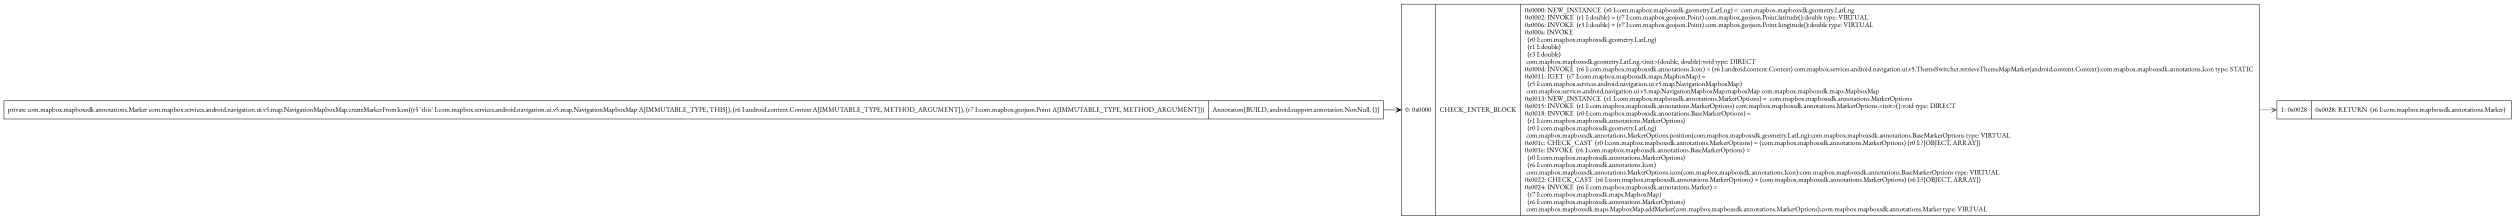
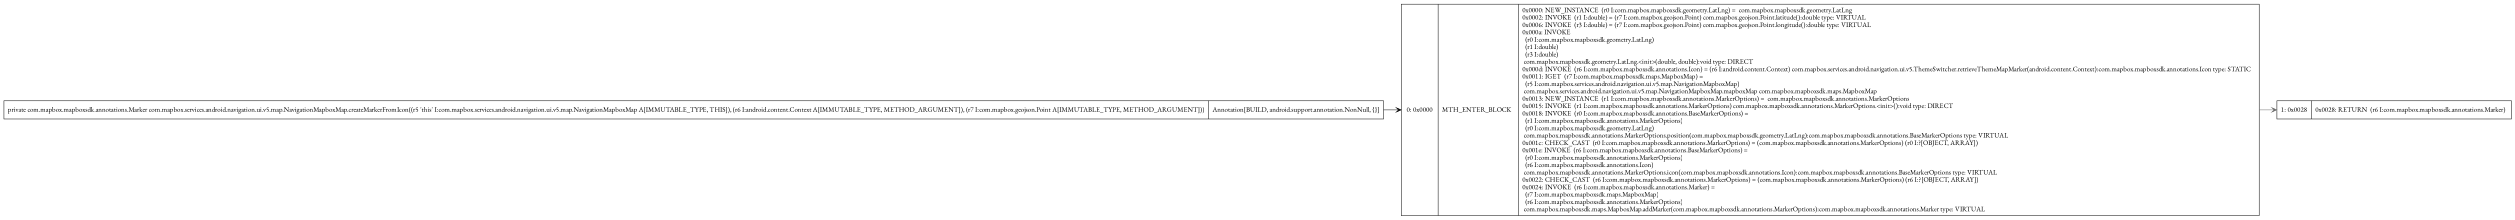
node "0: 0x0000": text "CHECK_ENTER_BLOCK" -> "MTH_ENTER_BLOCK"
